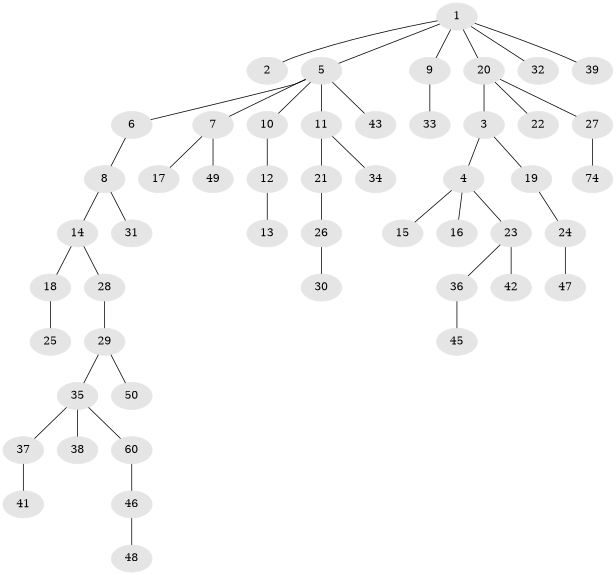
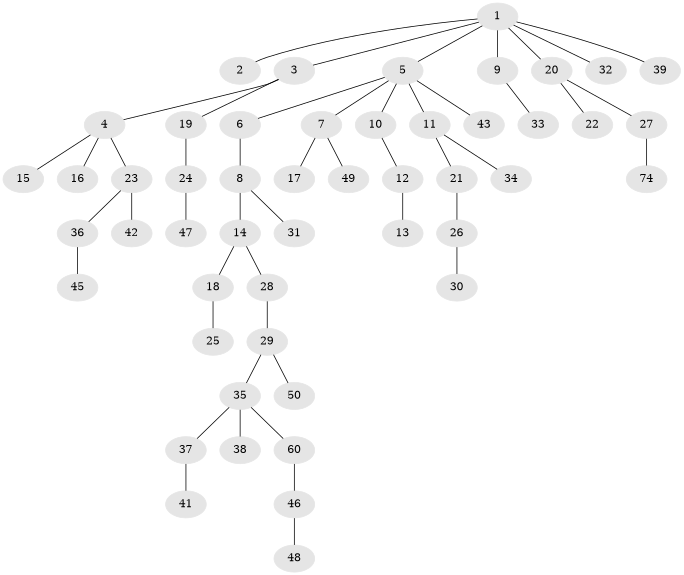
edge "20" -- "3": now "1" -- "3"
